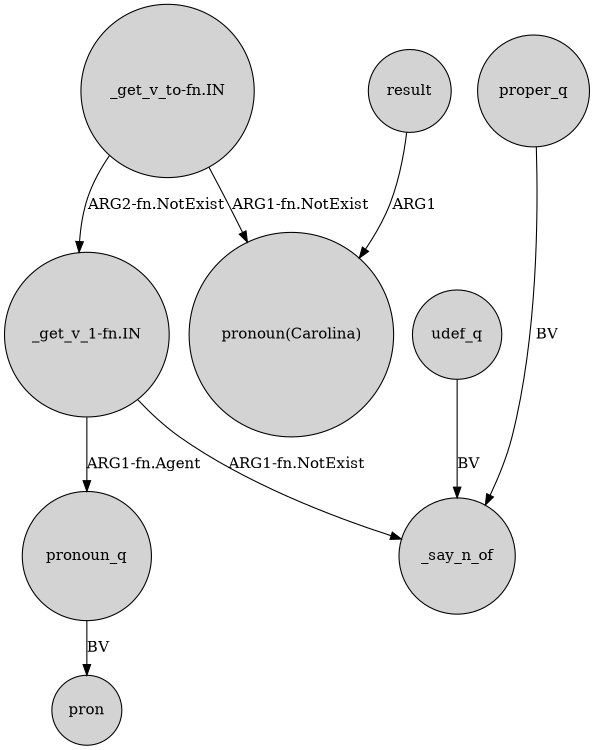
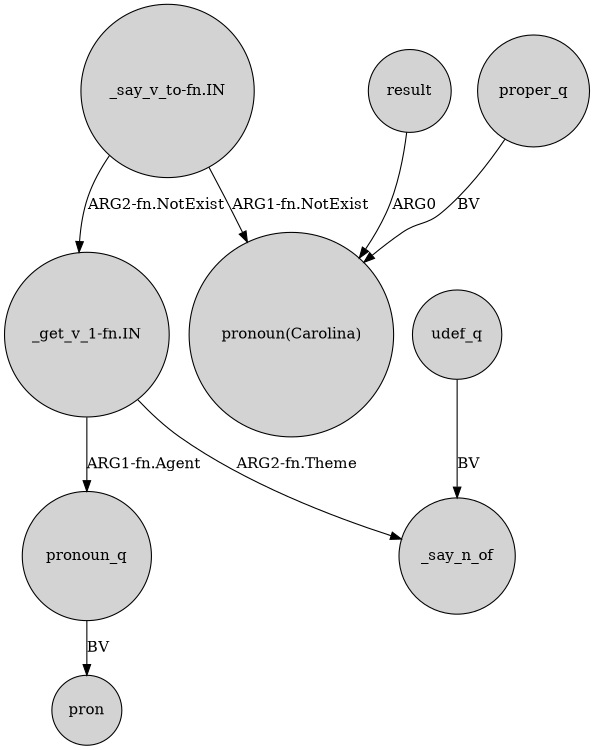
node "_get_v_to-fn.IN": label "_get_v_to-fn.IN" -> "_say_v_to-fn.IN"
edge "result" -> "pronoun(Carolina)": label "ARG1" -> "ARG0"
edge "proper_q" -> "_say_n_of": now "proper_q" -> "pronoun(Carolina)"
edge "_get_v_1-fn.IN" -> "_say_n_of": label "ARG1-fn.NotExist" -> "ARG2-fn.Theme"
